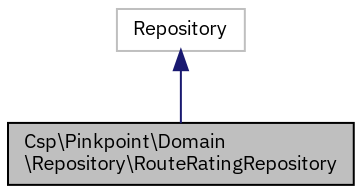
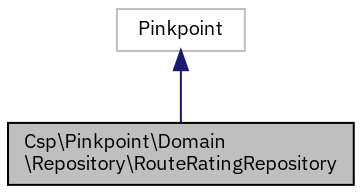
node "Repository": label "Repository" -> "Pinkpoint"
